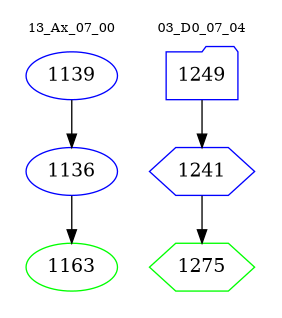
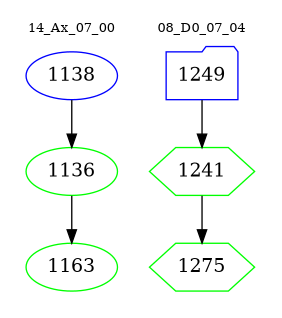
cluster "13_Ax_07_00": label "13_Ax_07_00" -> "14_Ax_07_00"
cluster "03_D0_07_04": label "03_D0_07_04" -> "08_D0_07_04"
node "1139": label "1139" -> "1138"
node "1136": color blue -> green
node "1241": color blue -> green
